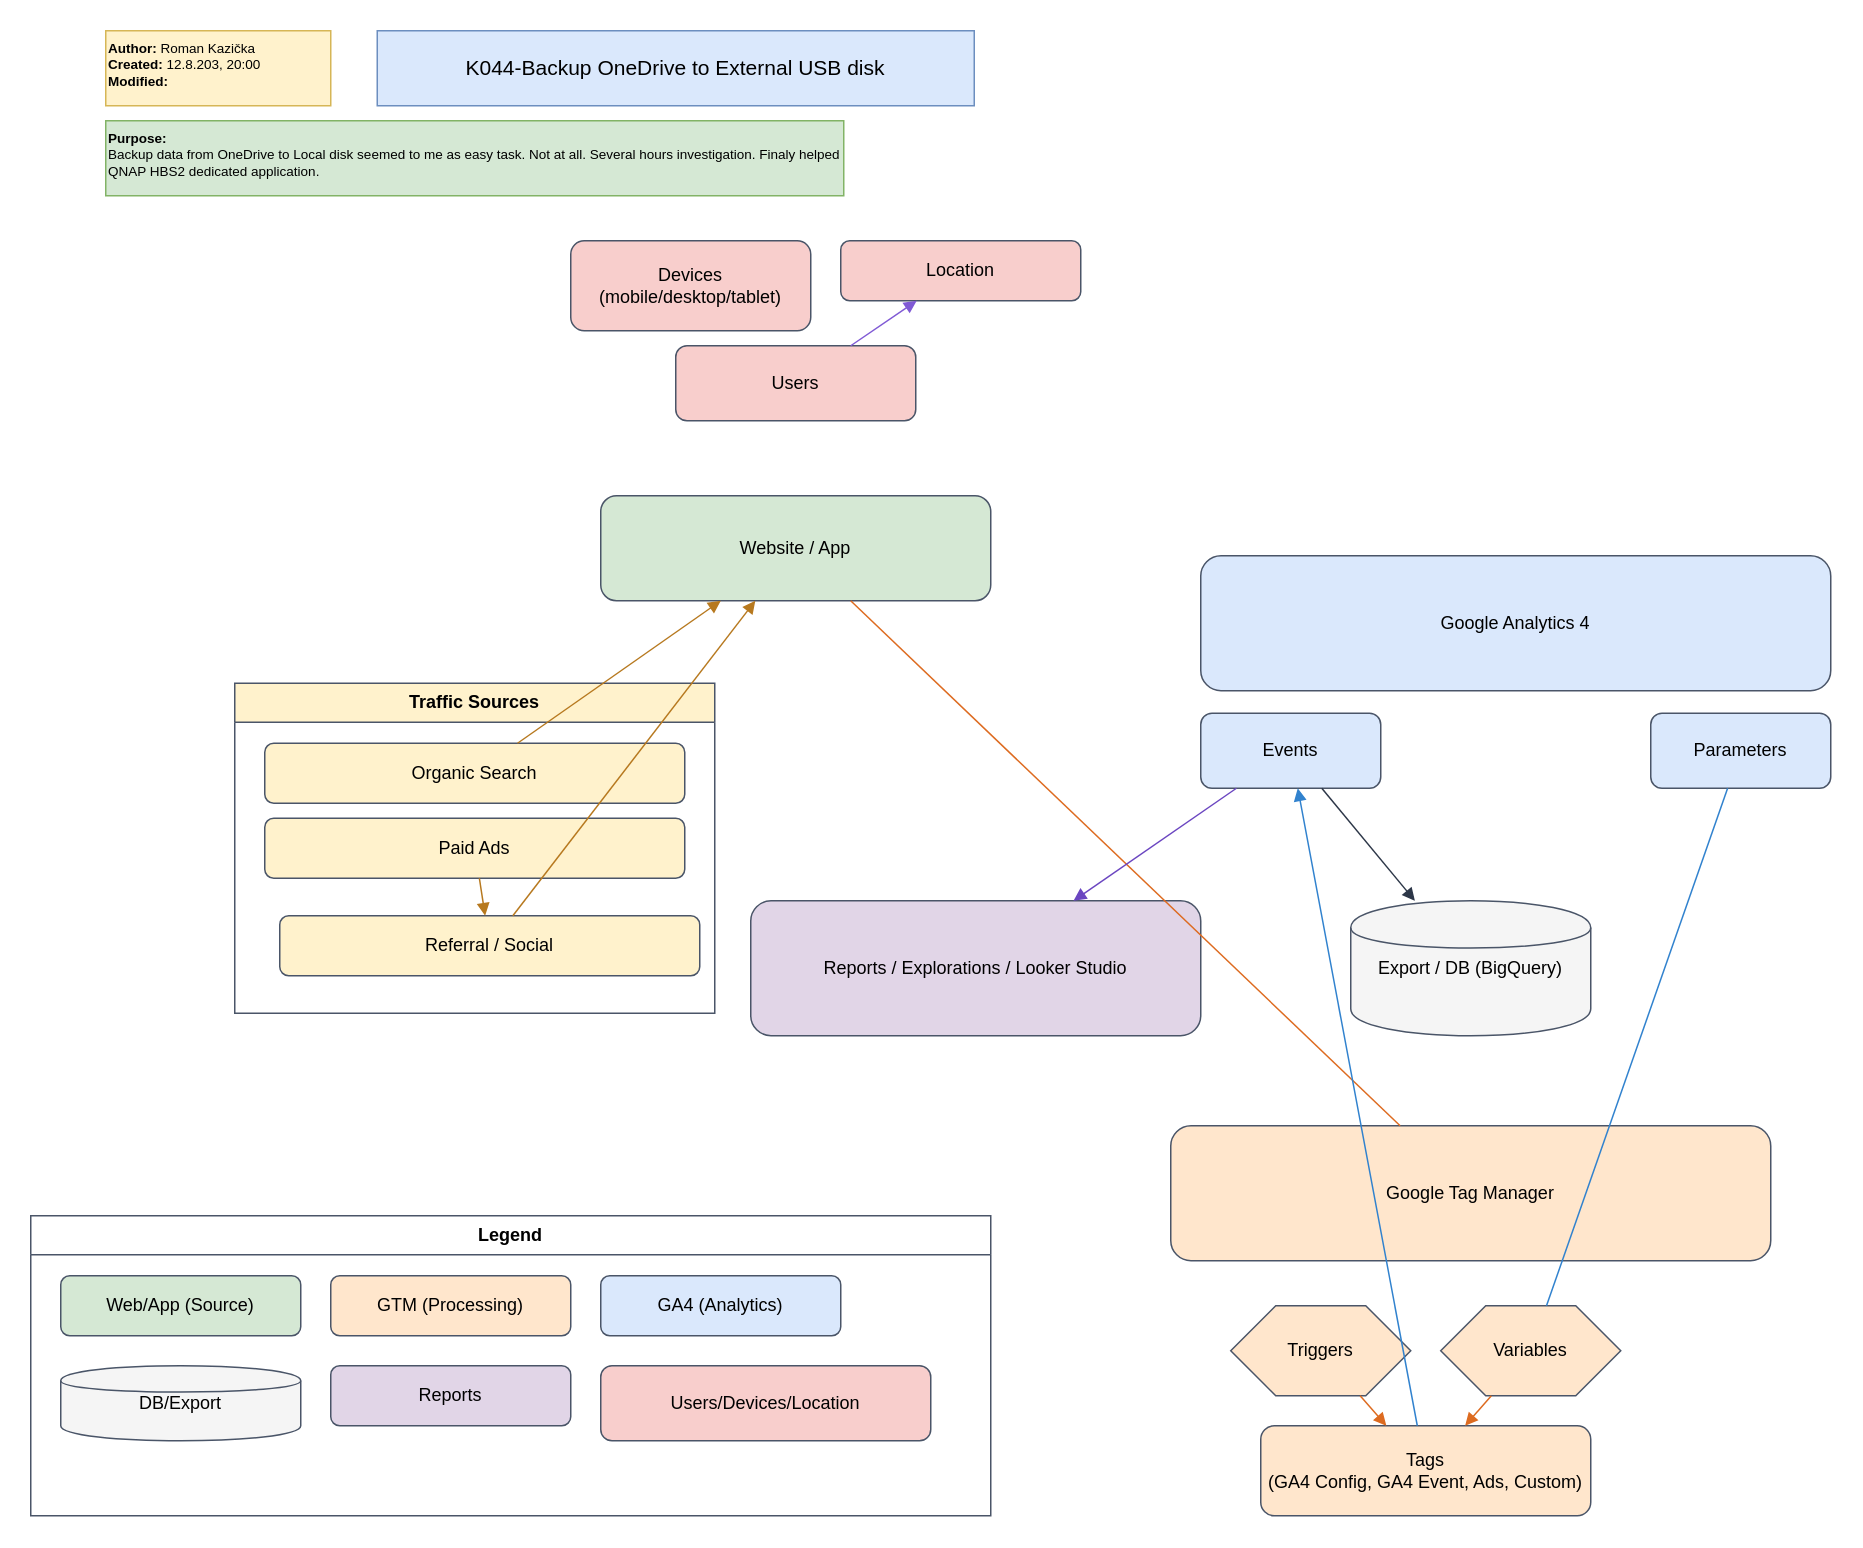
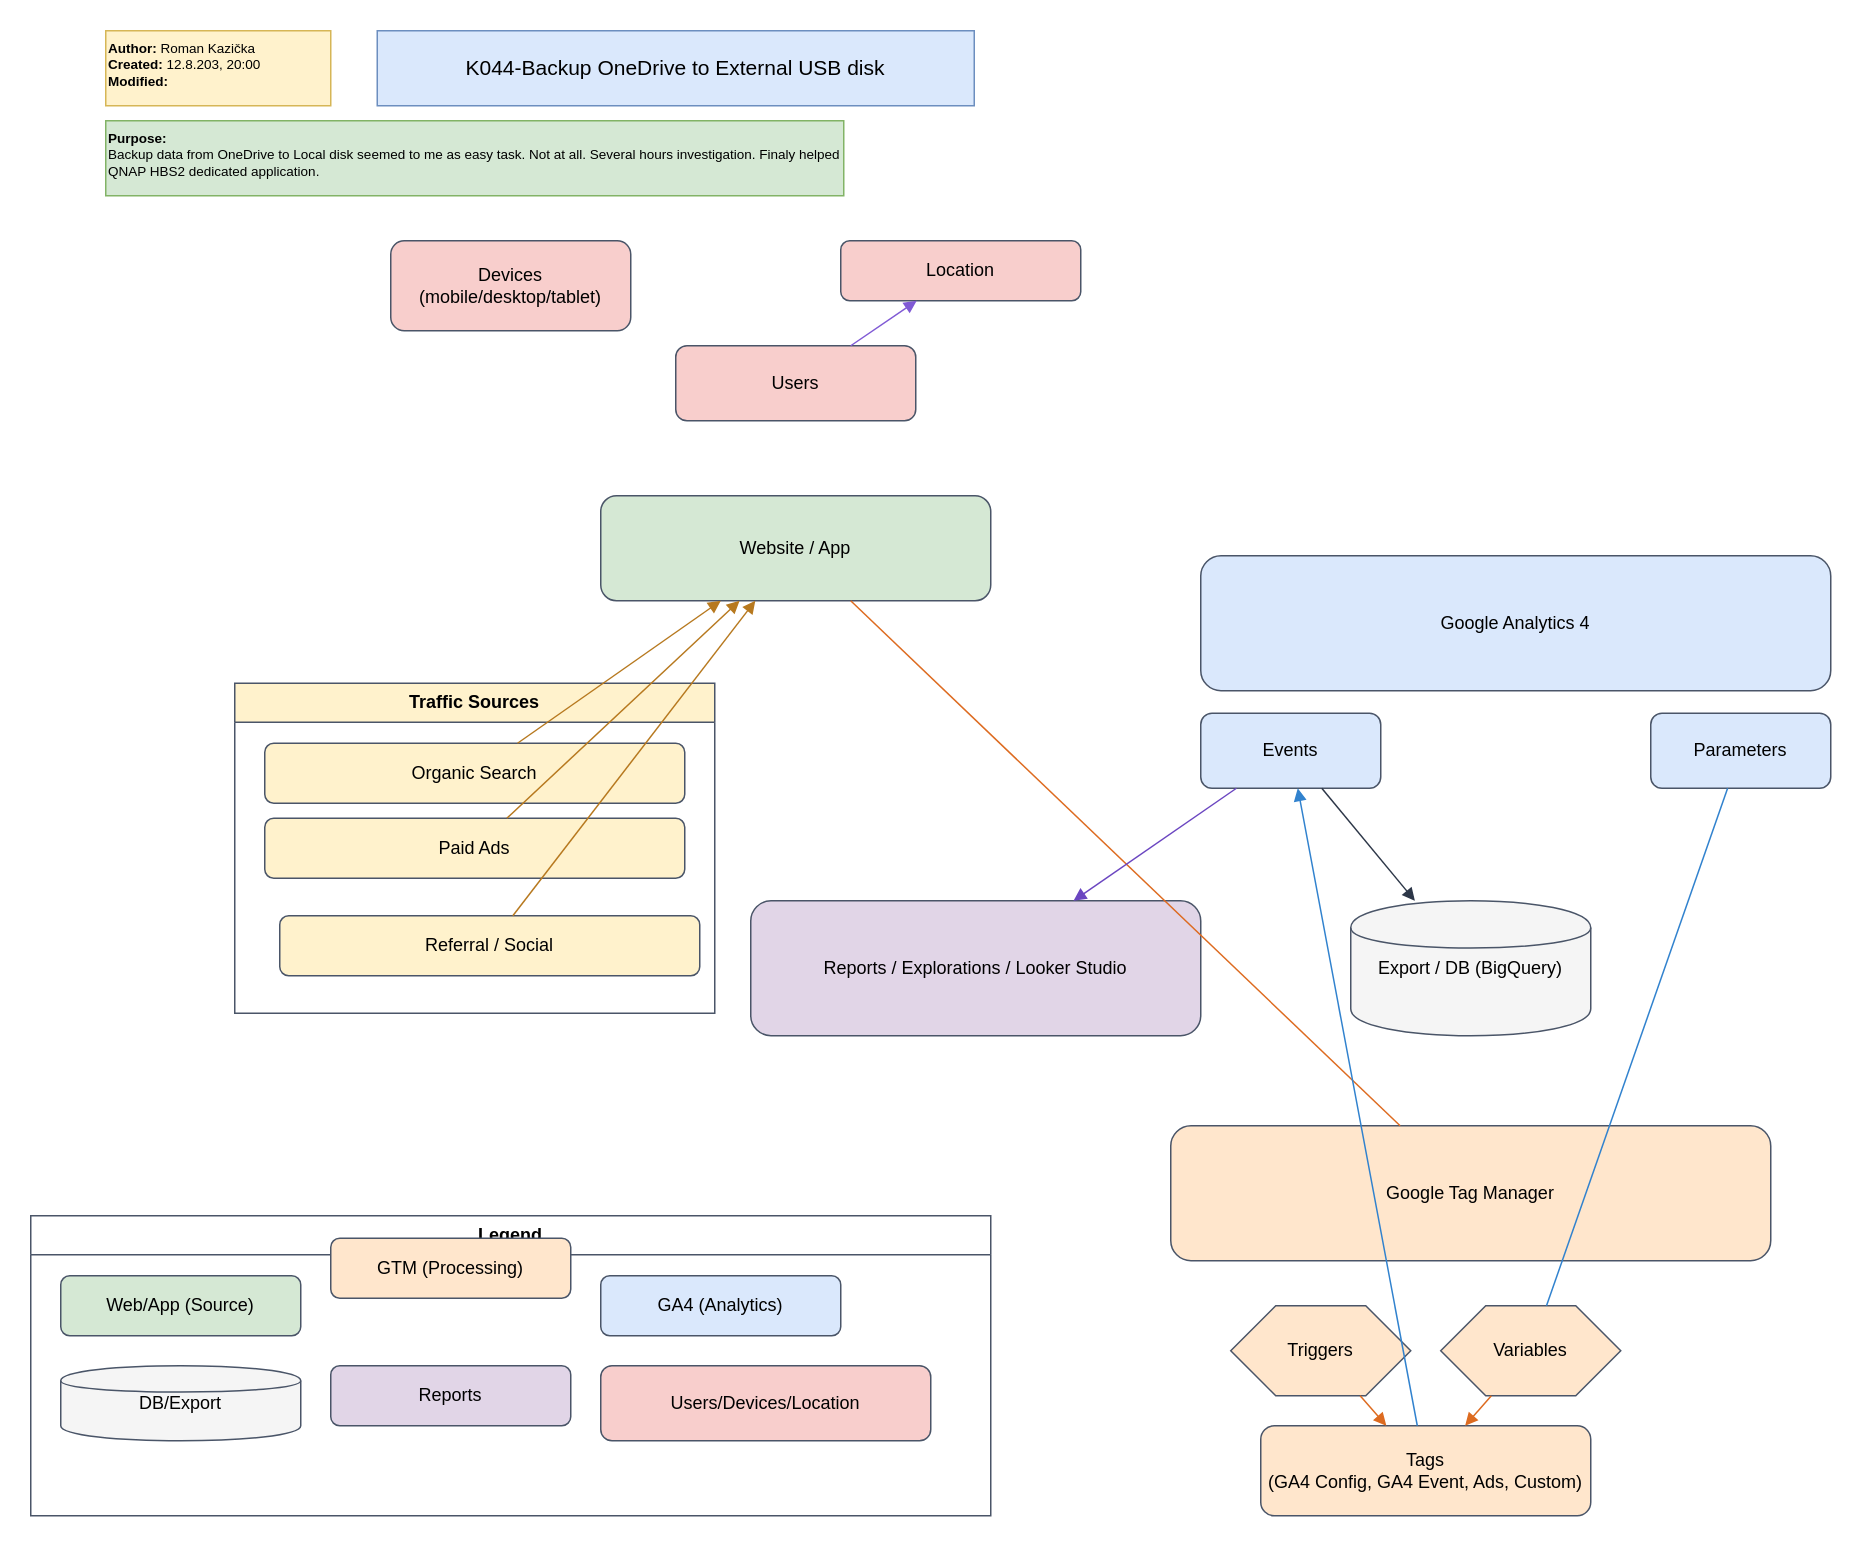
node "Devices (mobile/desktop/tablet)": moved (691, 286) -> (511, 286)
edge "Paid Ads" -> "Referral / Social": now "Paid Ads" -> "Website / App"
node "GTM (Processing)": moved (451, 1306) -> (451, 1268)
